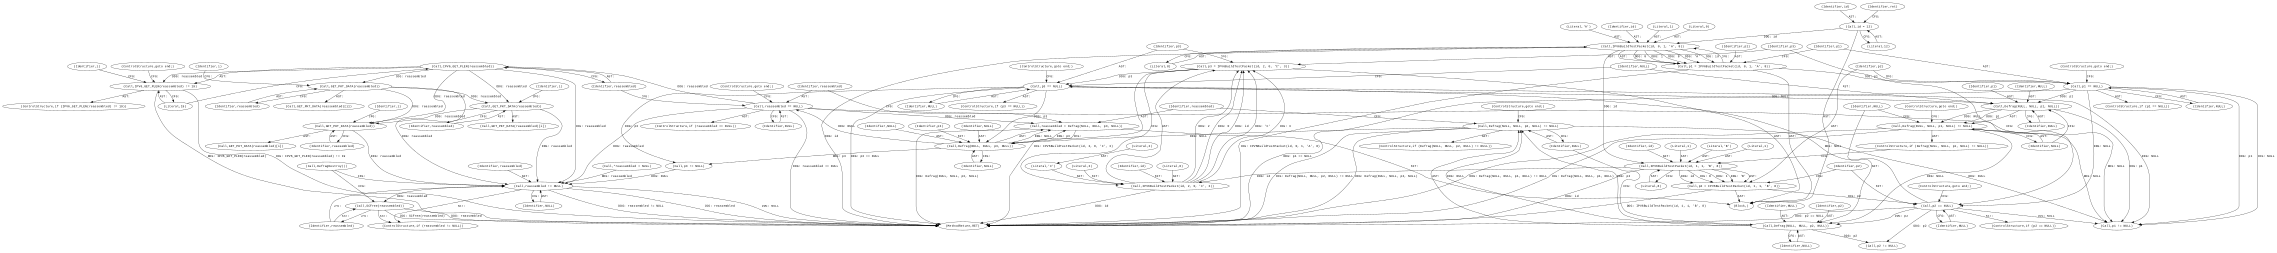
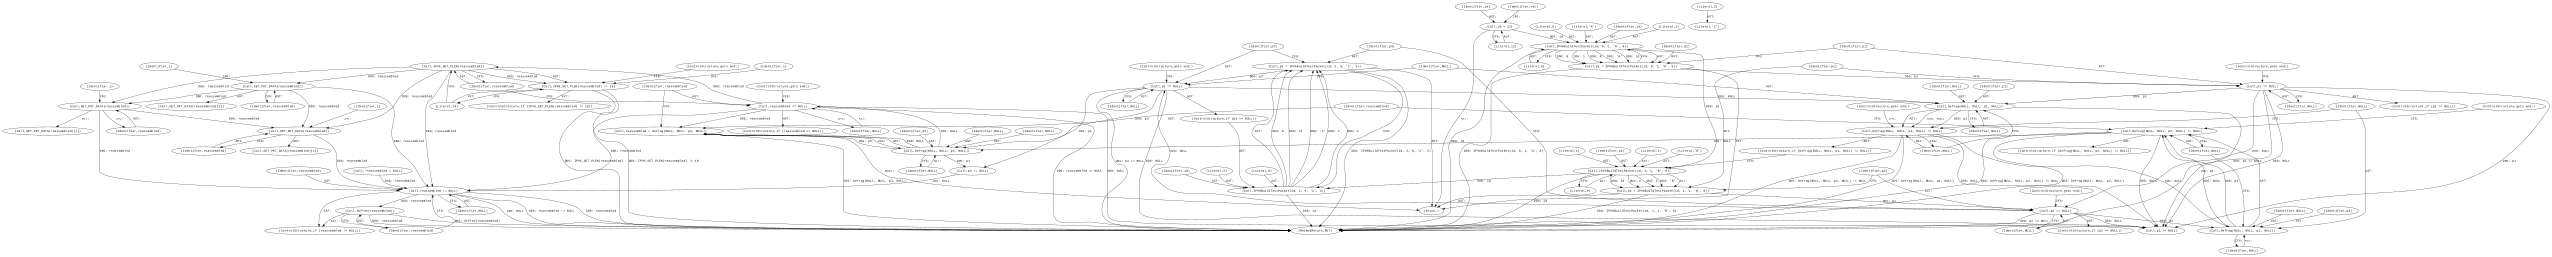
node "(Call,DefragDestroy())": removed
edge "(Call,reassembled = Defrag(NULL, NULL, p3, NULL))" -> "(Block,)": label "AST: " -> "NULL: "
edge "(Literal,'C')" -> "(Call,IPV6BuildTestPacket(id, 2, 0, 'C', 3))": now "(ControlStructure,if (p3 == NULL))" -> "(Call,IPV6BuildTestPacket(id, 2, 0, 'C', 3))"
node "(Call,p2 != NULL)": removed
